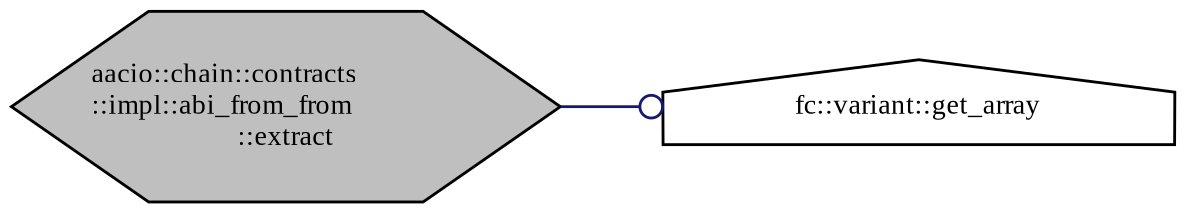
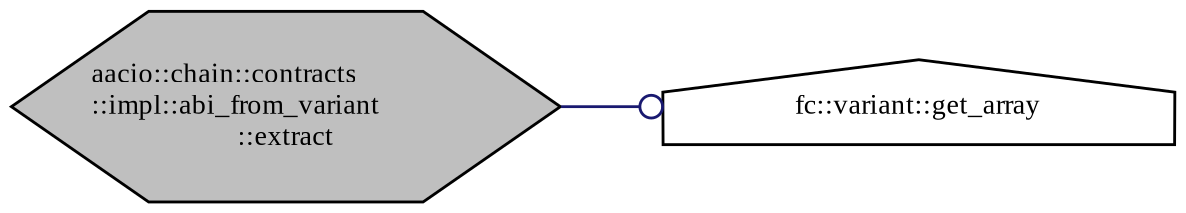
node "aacio::chain::contracts ::impl::abi_from_from ::extract": label "aacio::chain::contracts ::impl::abi_from_from ::extract" -> "aacio::chain::contracts ::impl::abi_from_variant ::extract"
